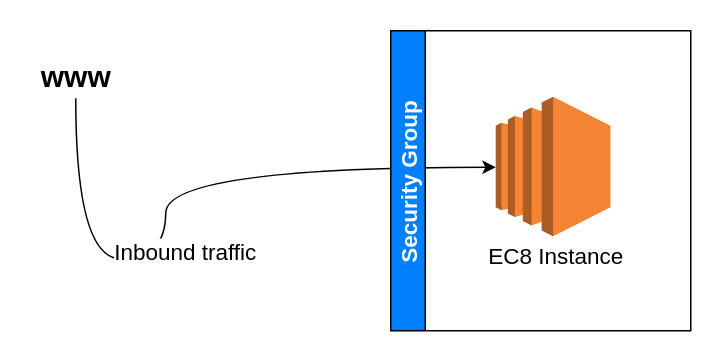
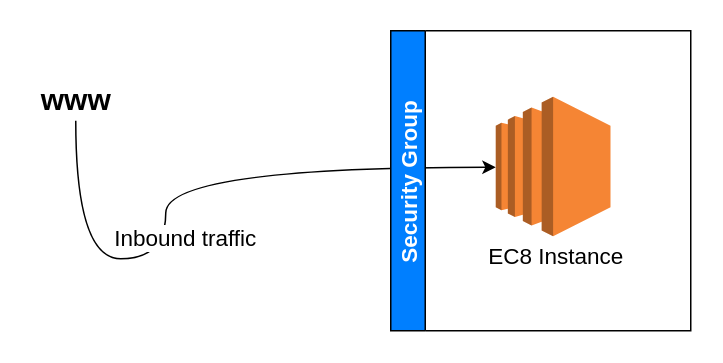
node "www": moved (76, 76) -> (76, 98)
